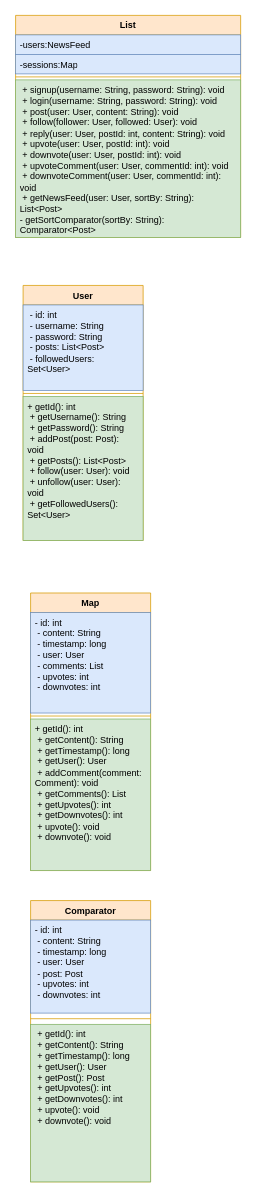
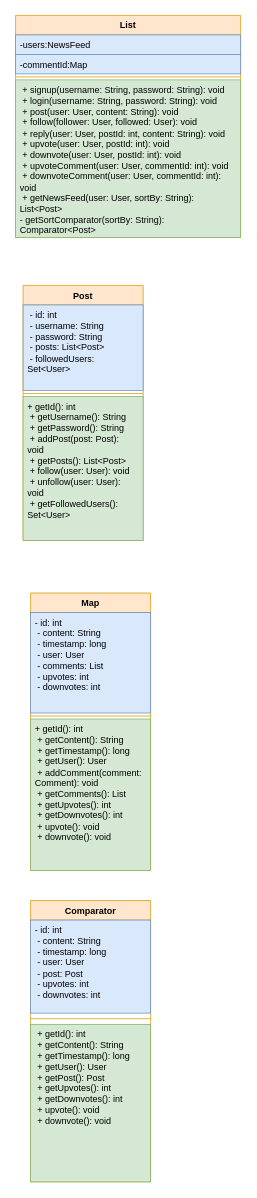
node "-sessions:Map": label "-sessions:Map" -> "-commentId:Map"
node "User": label "User" -> "Post"
